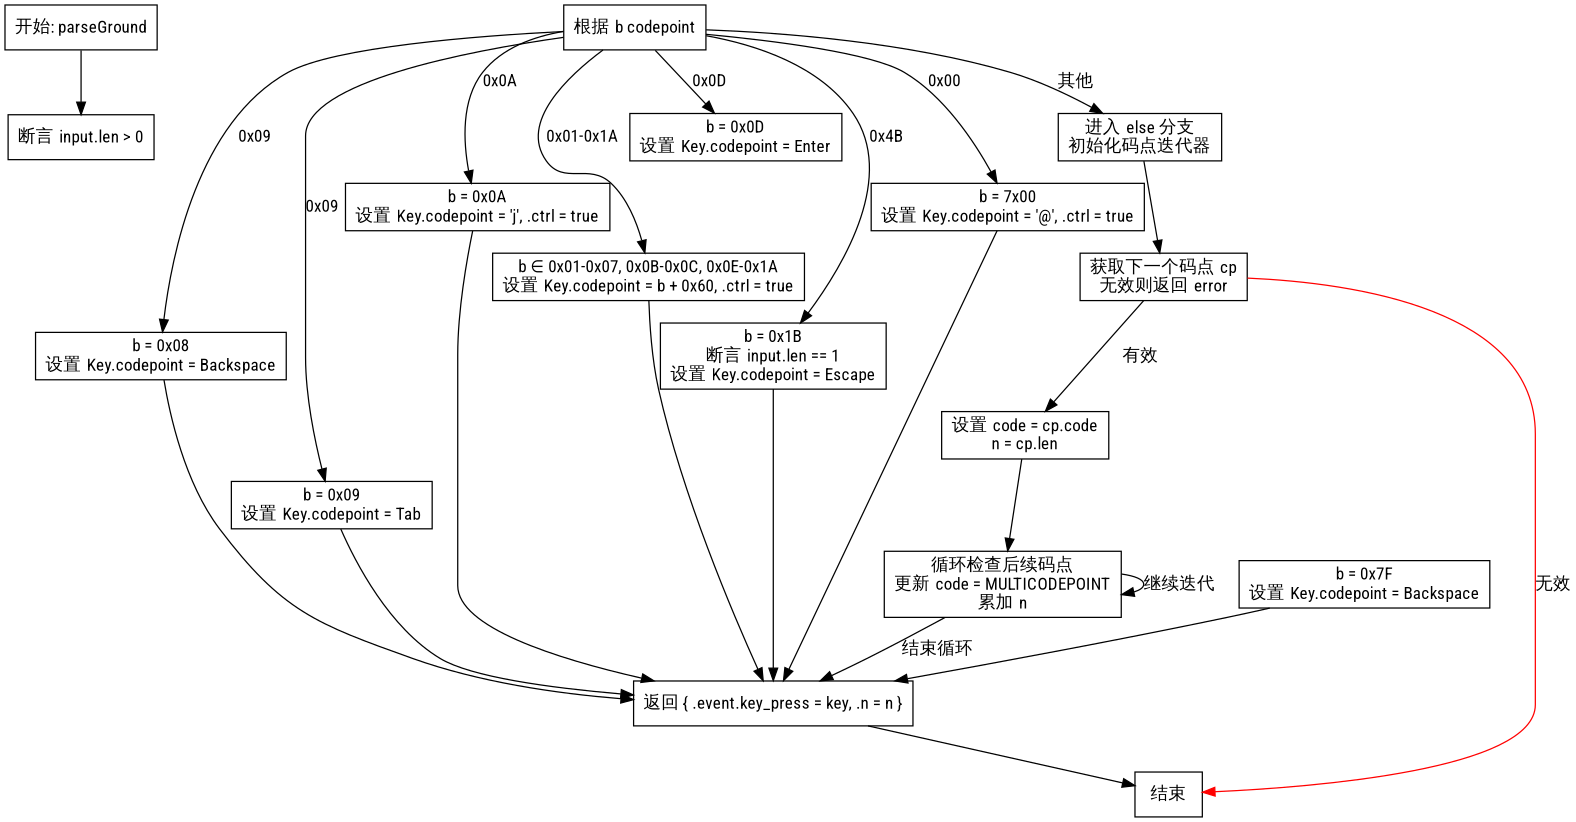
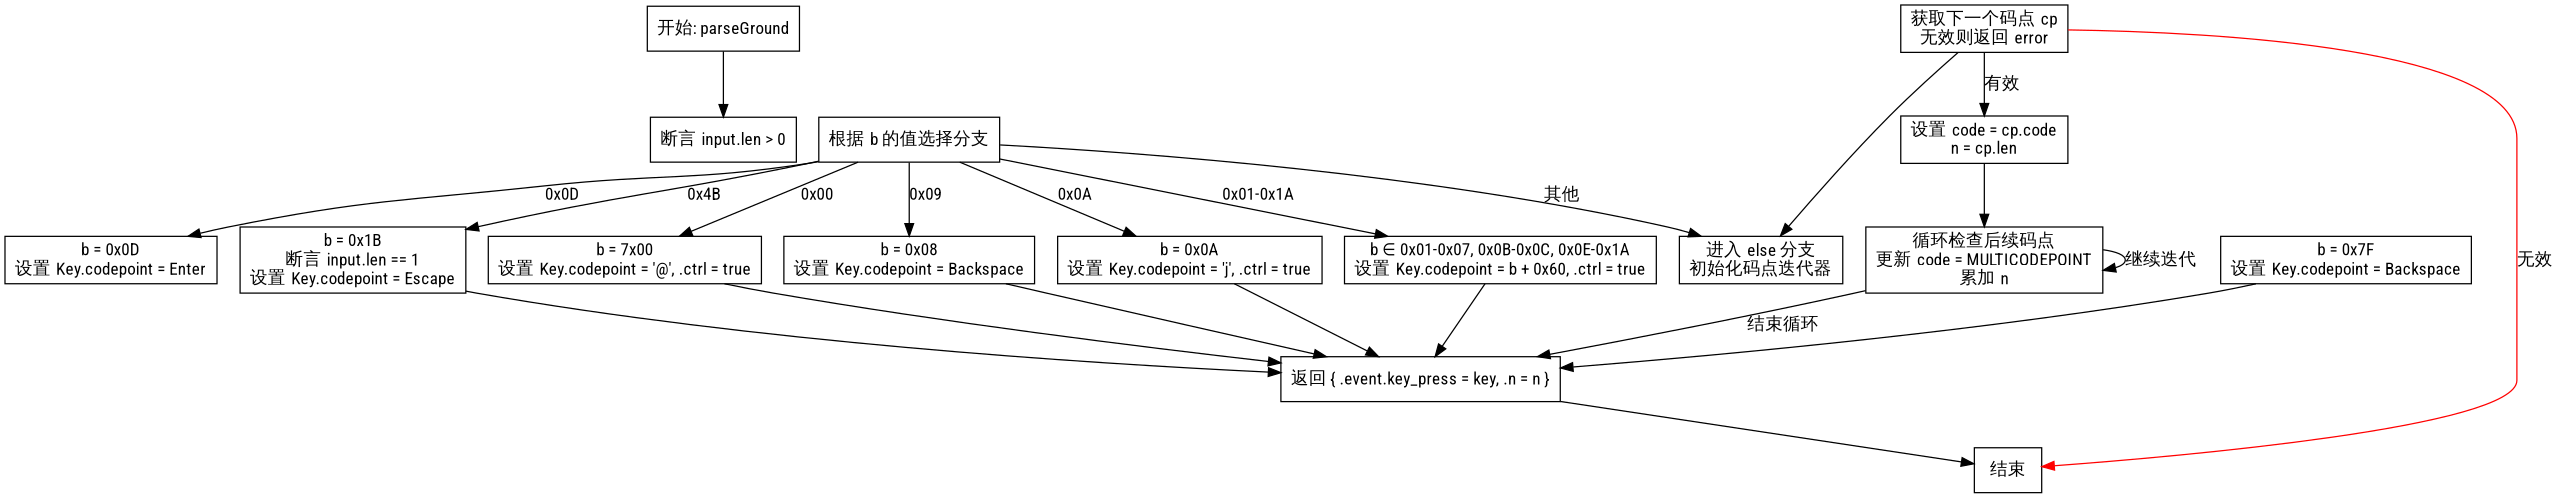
node "根据 b codepoint": label "根据 b codepoint" -> "根据 b 的值选择分支"
edge "进入 else 分支 初始化码点迭代器" -> "获取下一个码点 cp 无效则返回 error": reversed
node "b = 0x09 设置 Key.codepoint = Tab": removed
